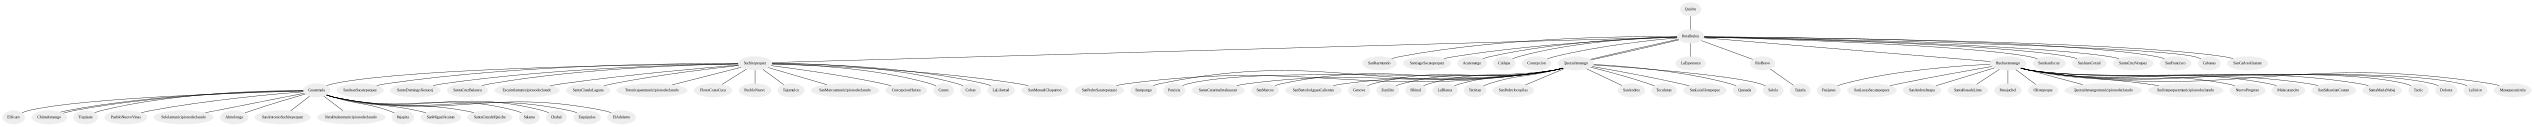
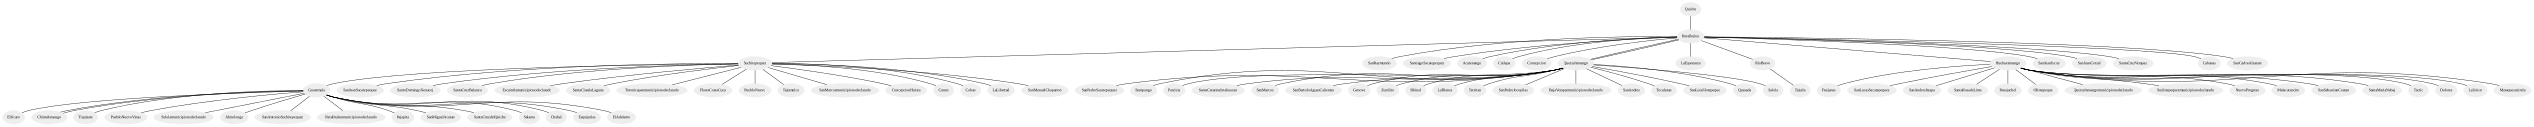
node "SanFrancisco": removed
node "BajaVerapazmunicipionodeclarado": added
